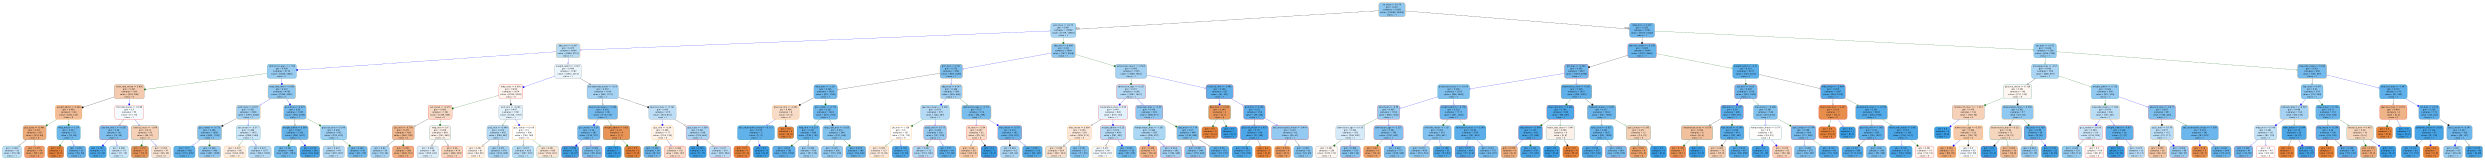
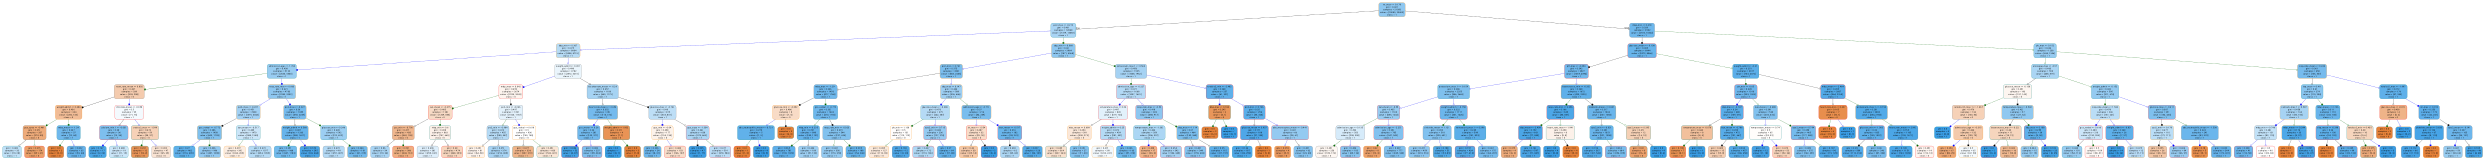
node "gini = 0.477 samples = 336 value = [207, 319] class = 1": fillcolor #b9ddf6 -> #efb388
